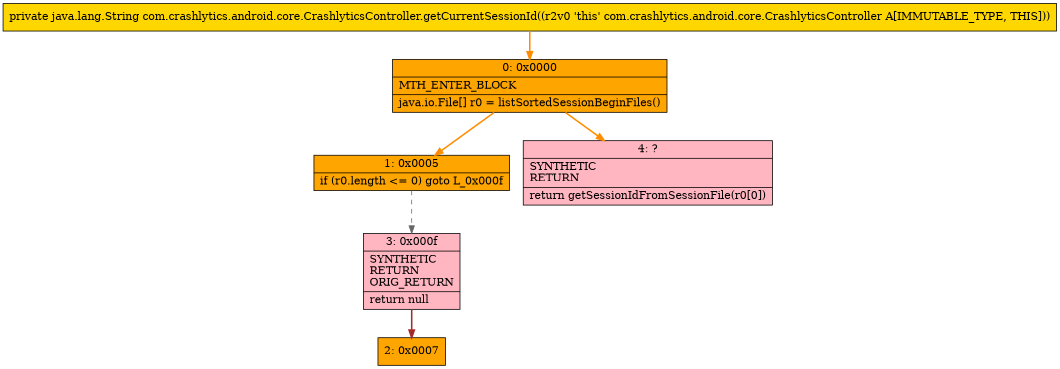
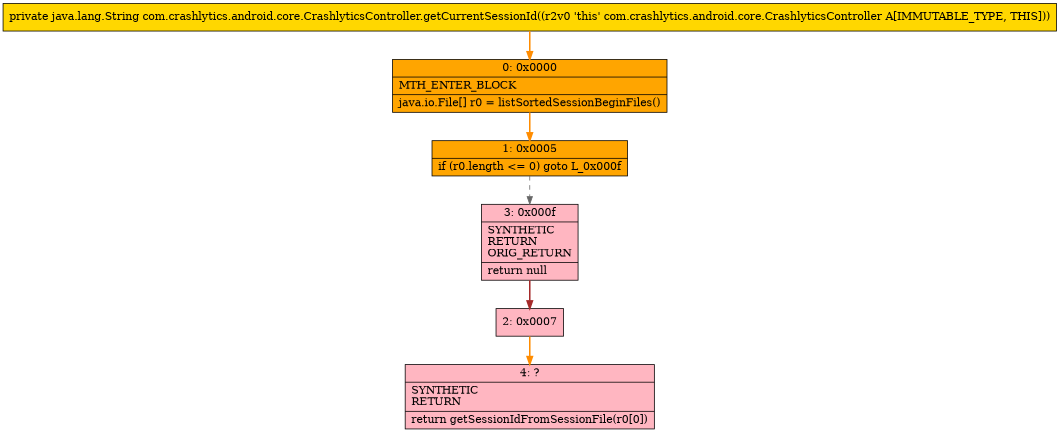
edge "0: 0x0000" -> "4: ?": now "2: 0x0007" -> "4: ?"
node "2: 0x0007": fillcolor orange -> lightpink
